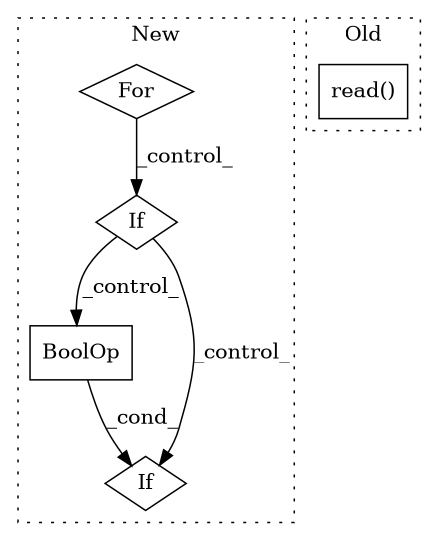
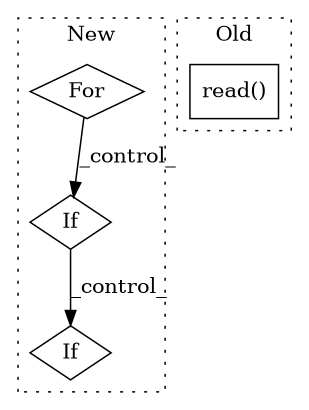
node "BoolOp": removed
